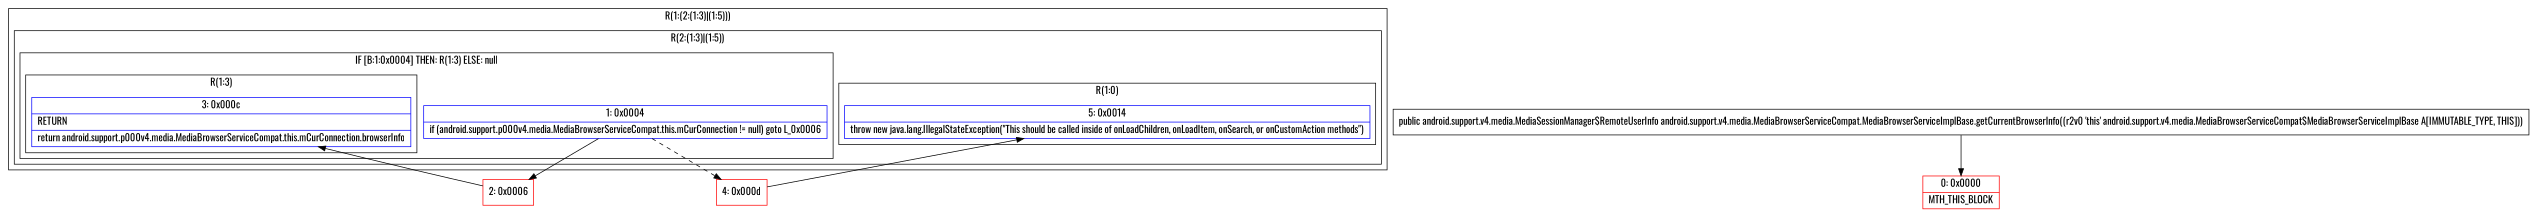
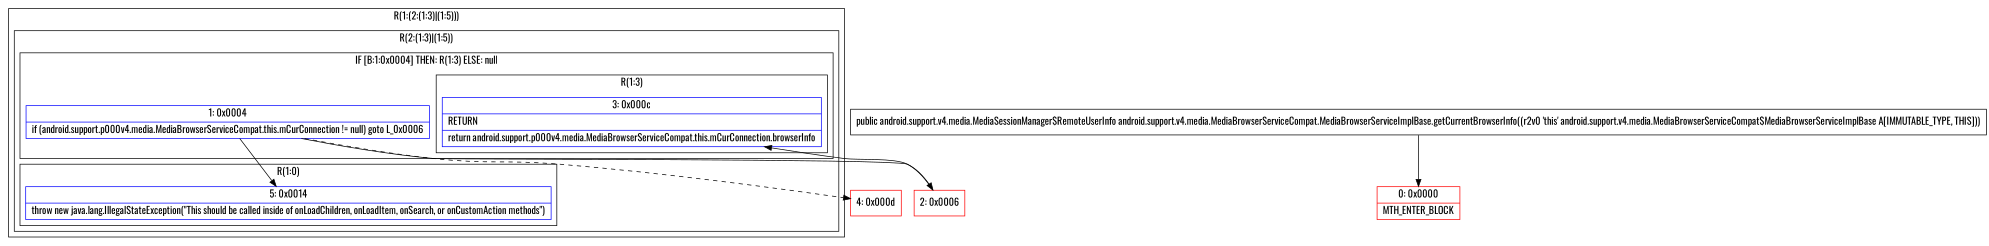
edge "4: 0x000d" -> "5: 0x0014": now "1: 0x0004" -> "5: 0x0014"
node "0: 0x0000": text "MTH_THIS_BLOCK" -> "MTH_ENTER_BLOCK"
